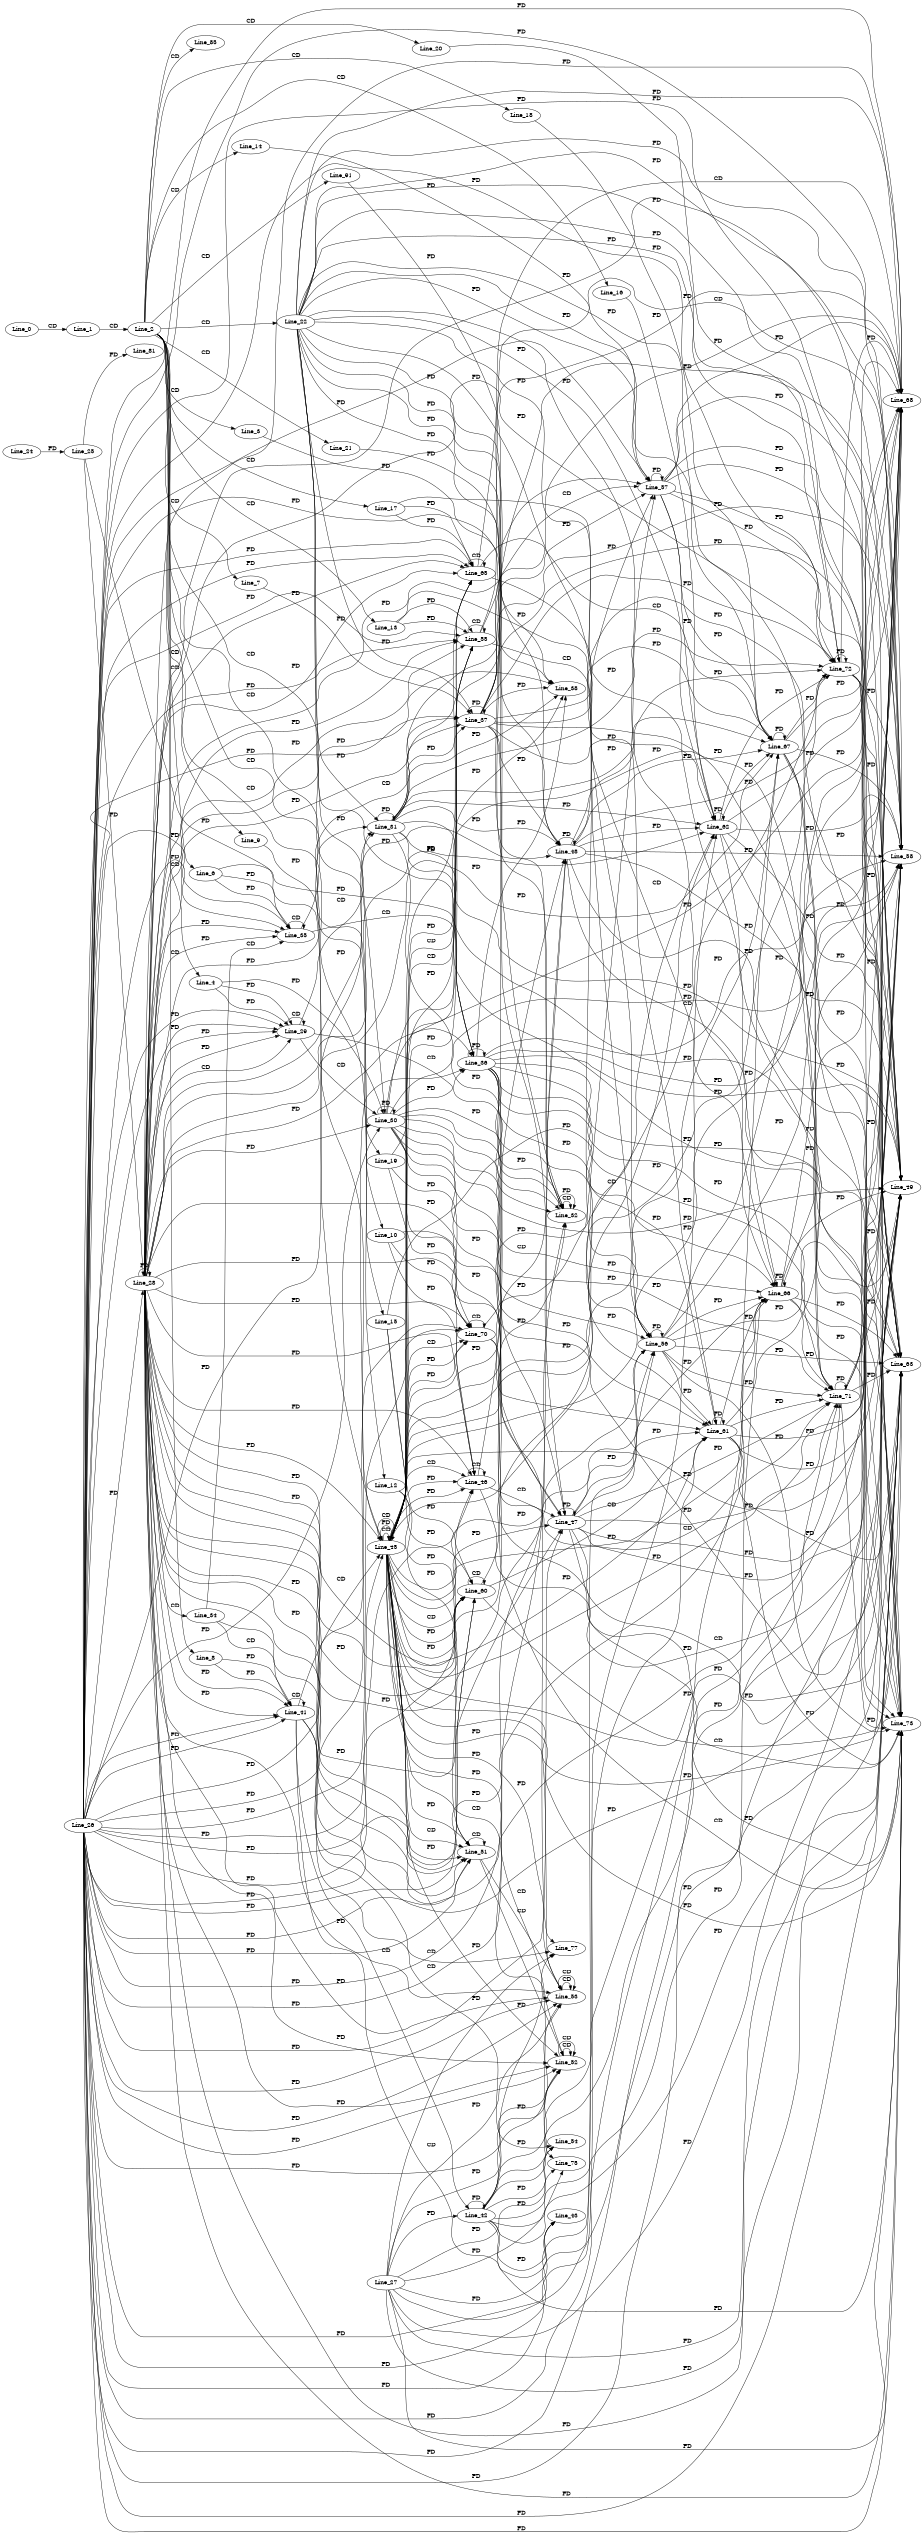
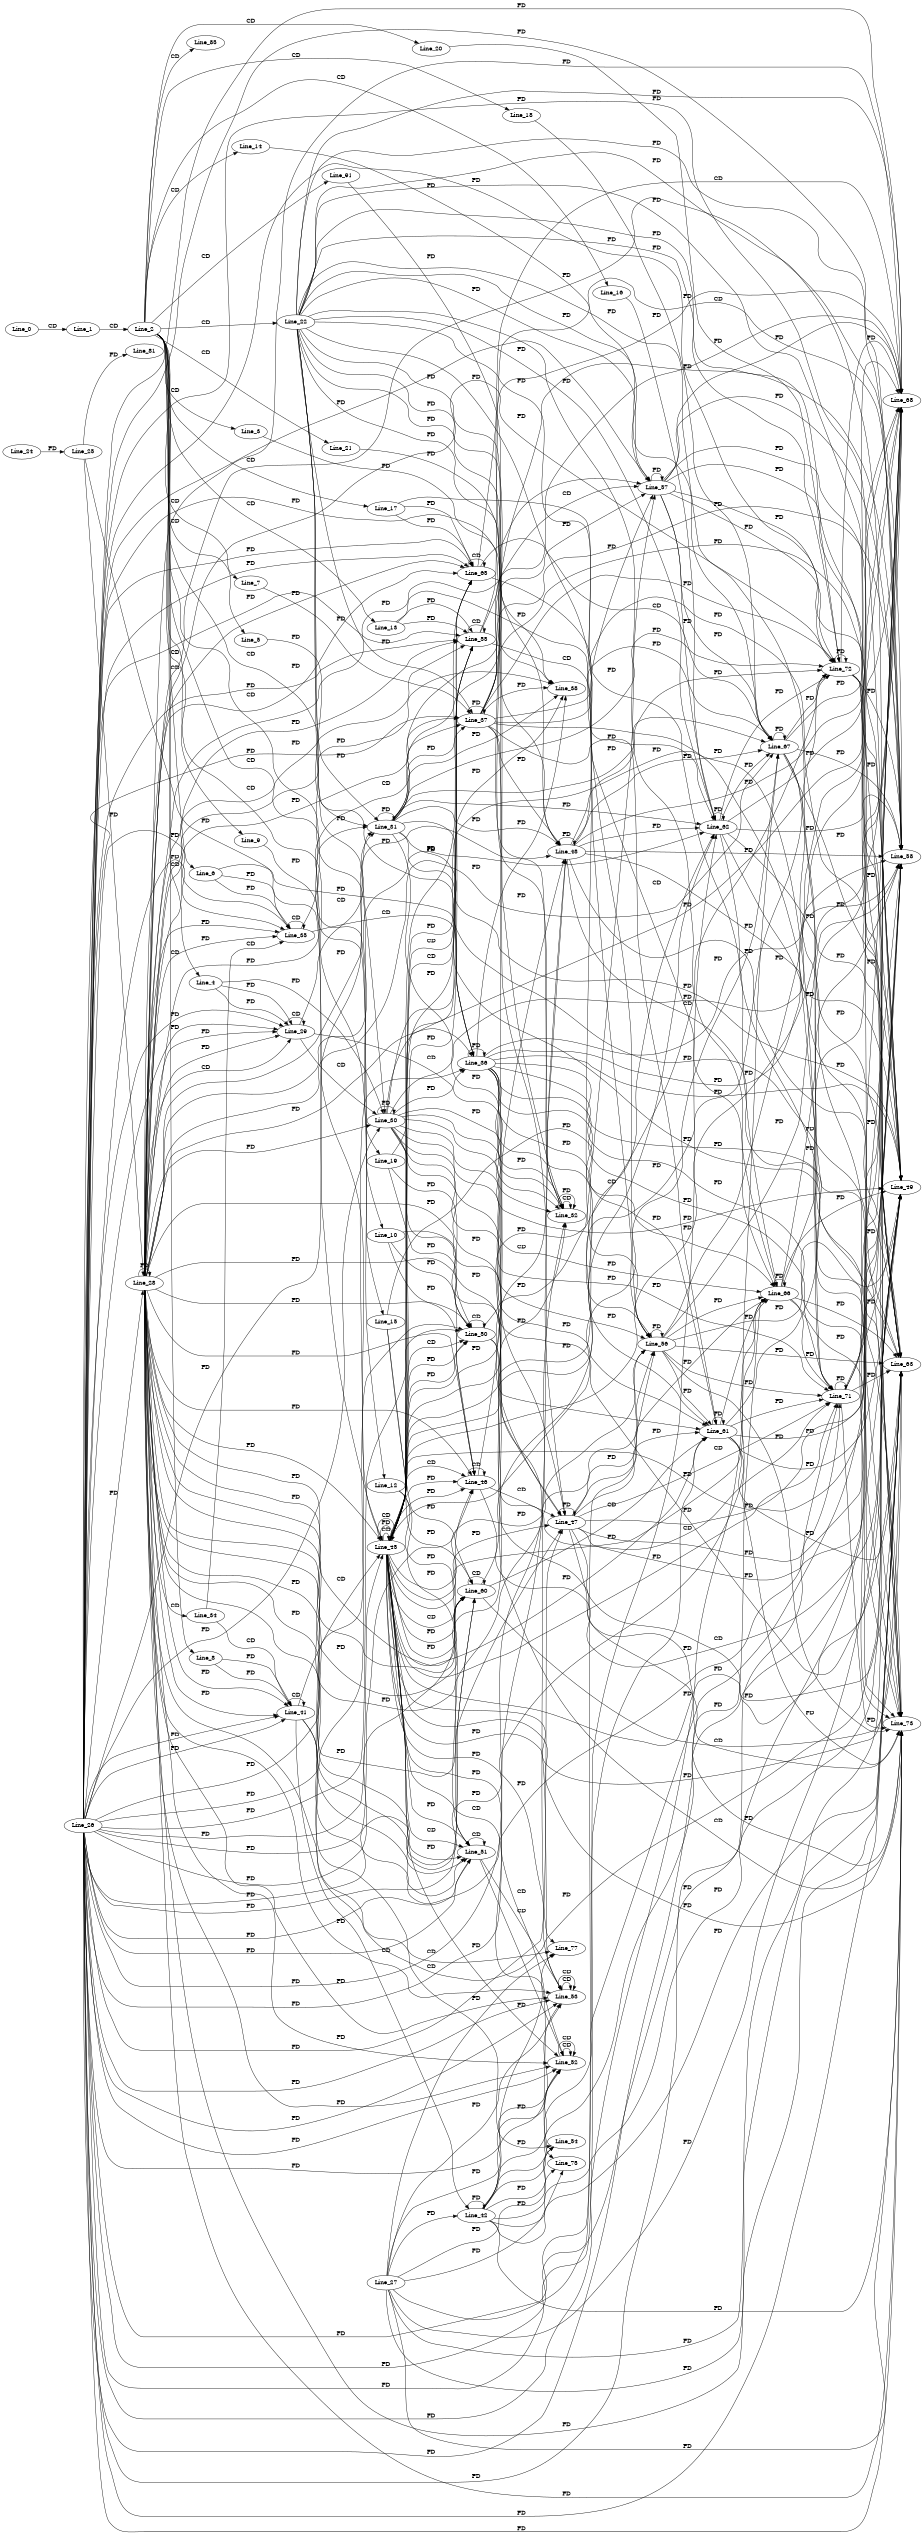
node "Line_5": added
node "Line_70": label "Line_70" -> "Line_50"
edge "Line_47" -> "Line_71": label "FD" -> "CD"
edge "Line_34" -> "Line_49": now "Line_28" -> "Line_49"
node "Line_43": removed
